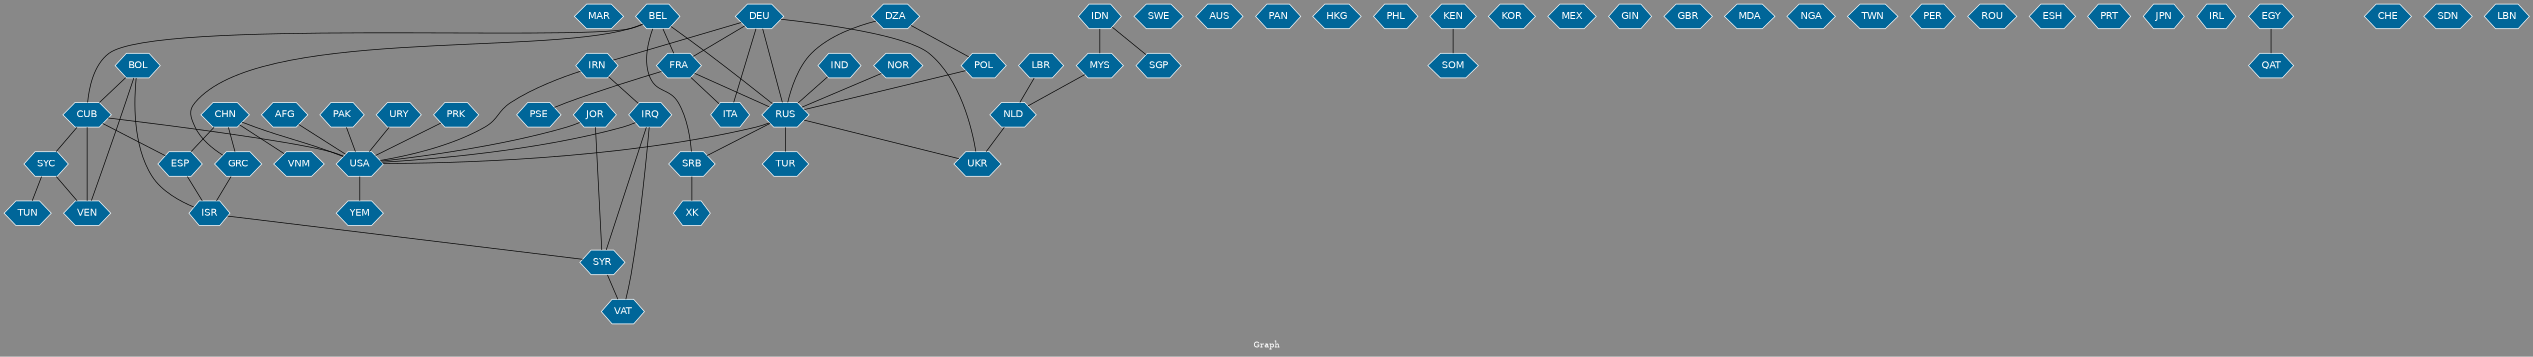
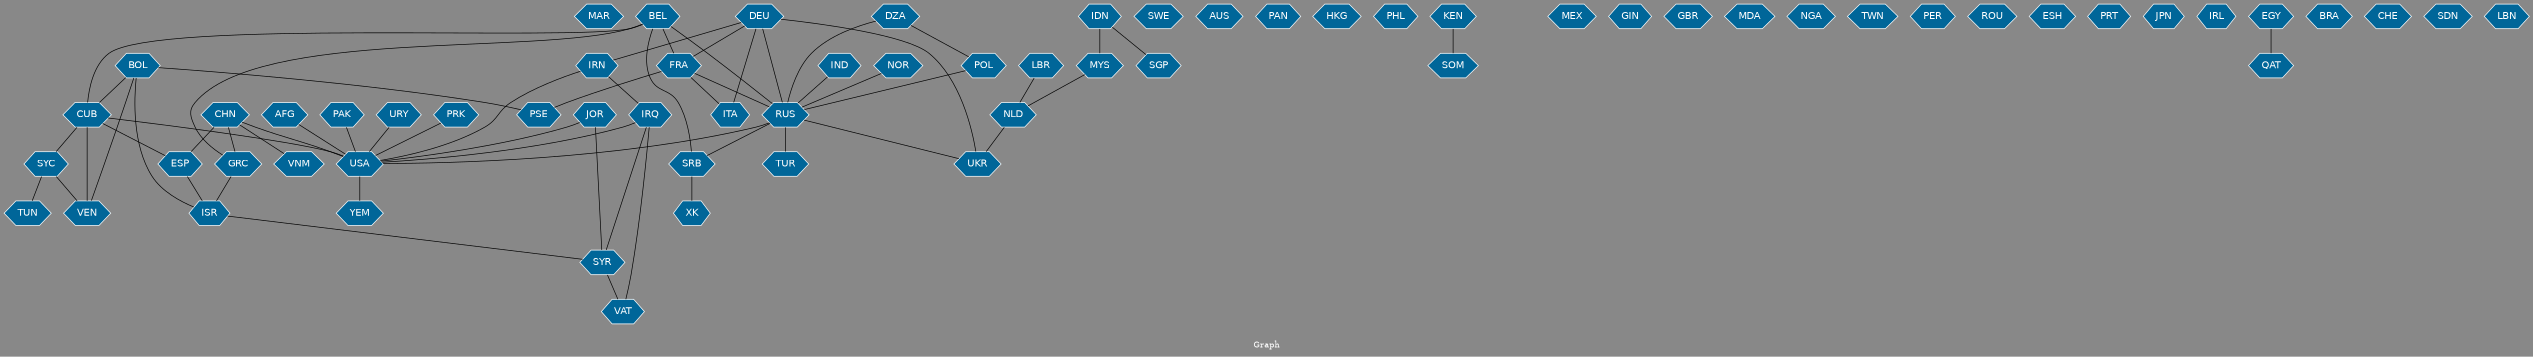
node "KOR": removed
node "BRA": added
edge "BOL" -- "PSE": added
